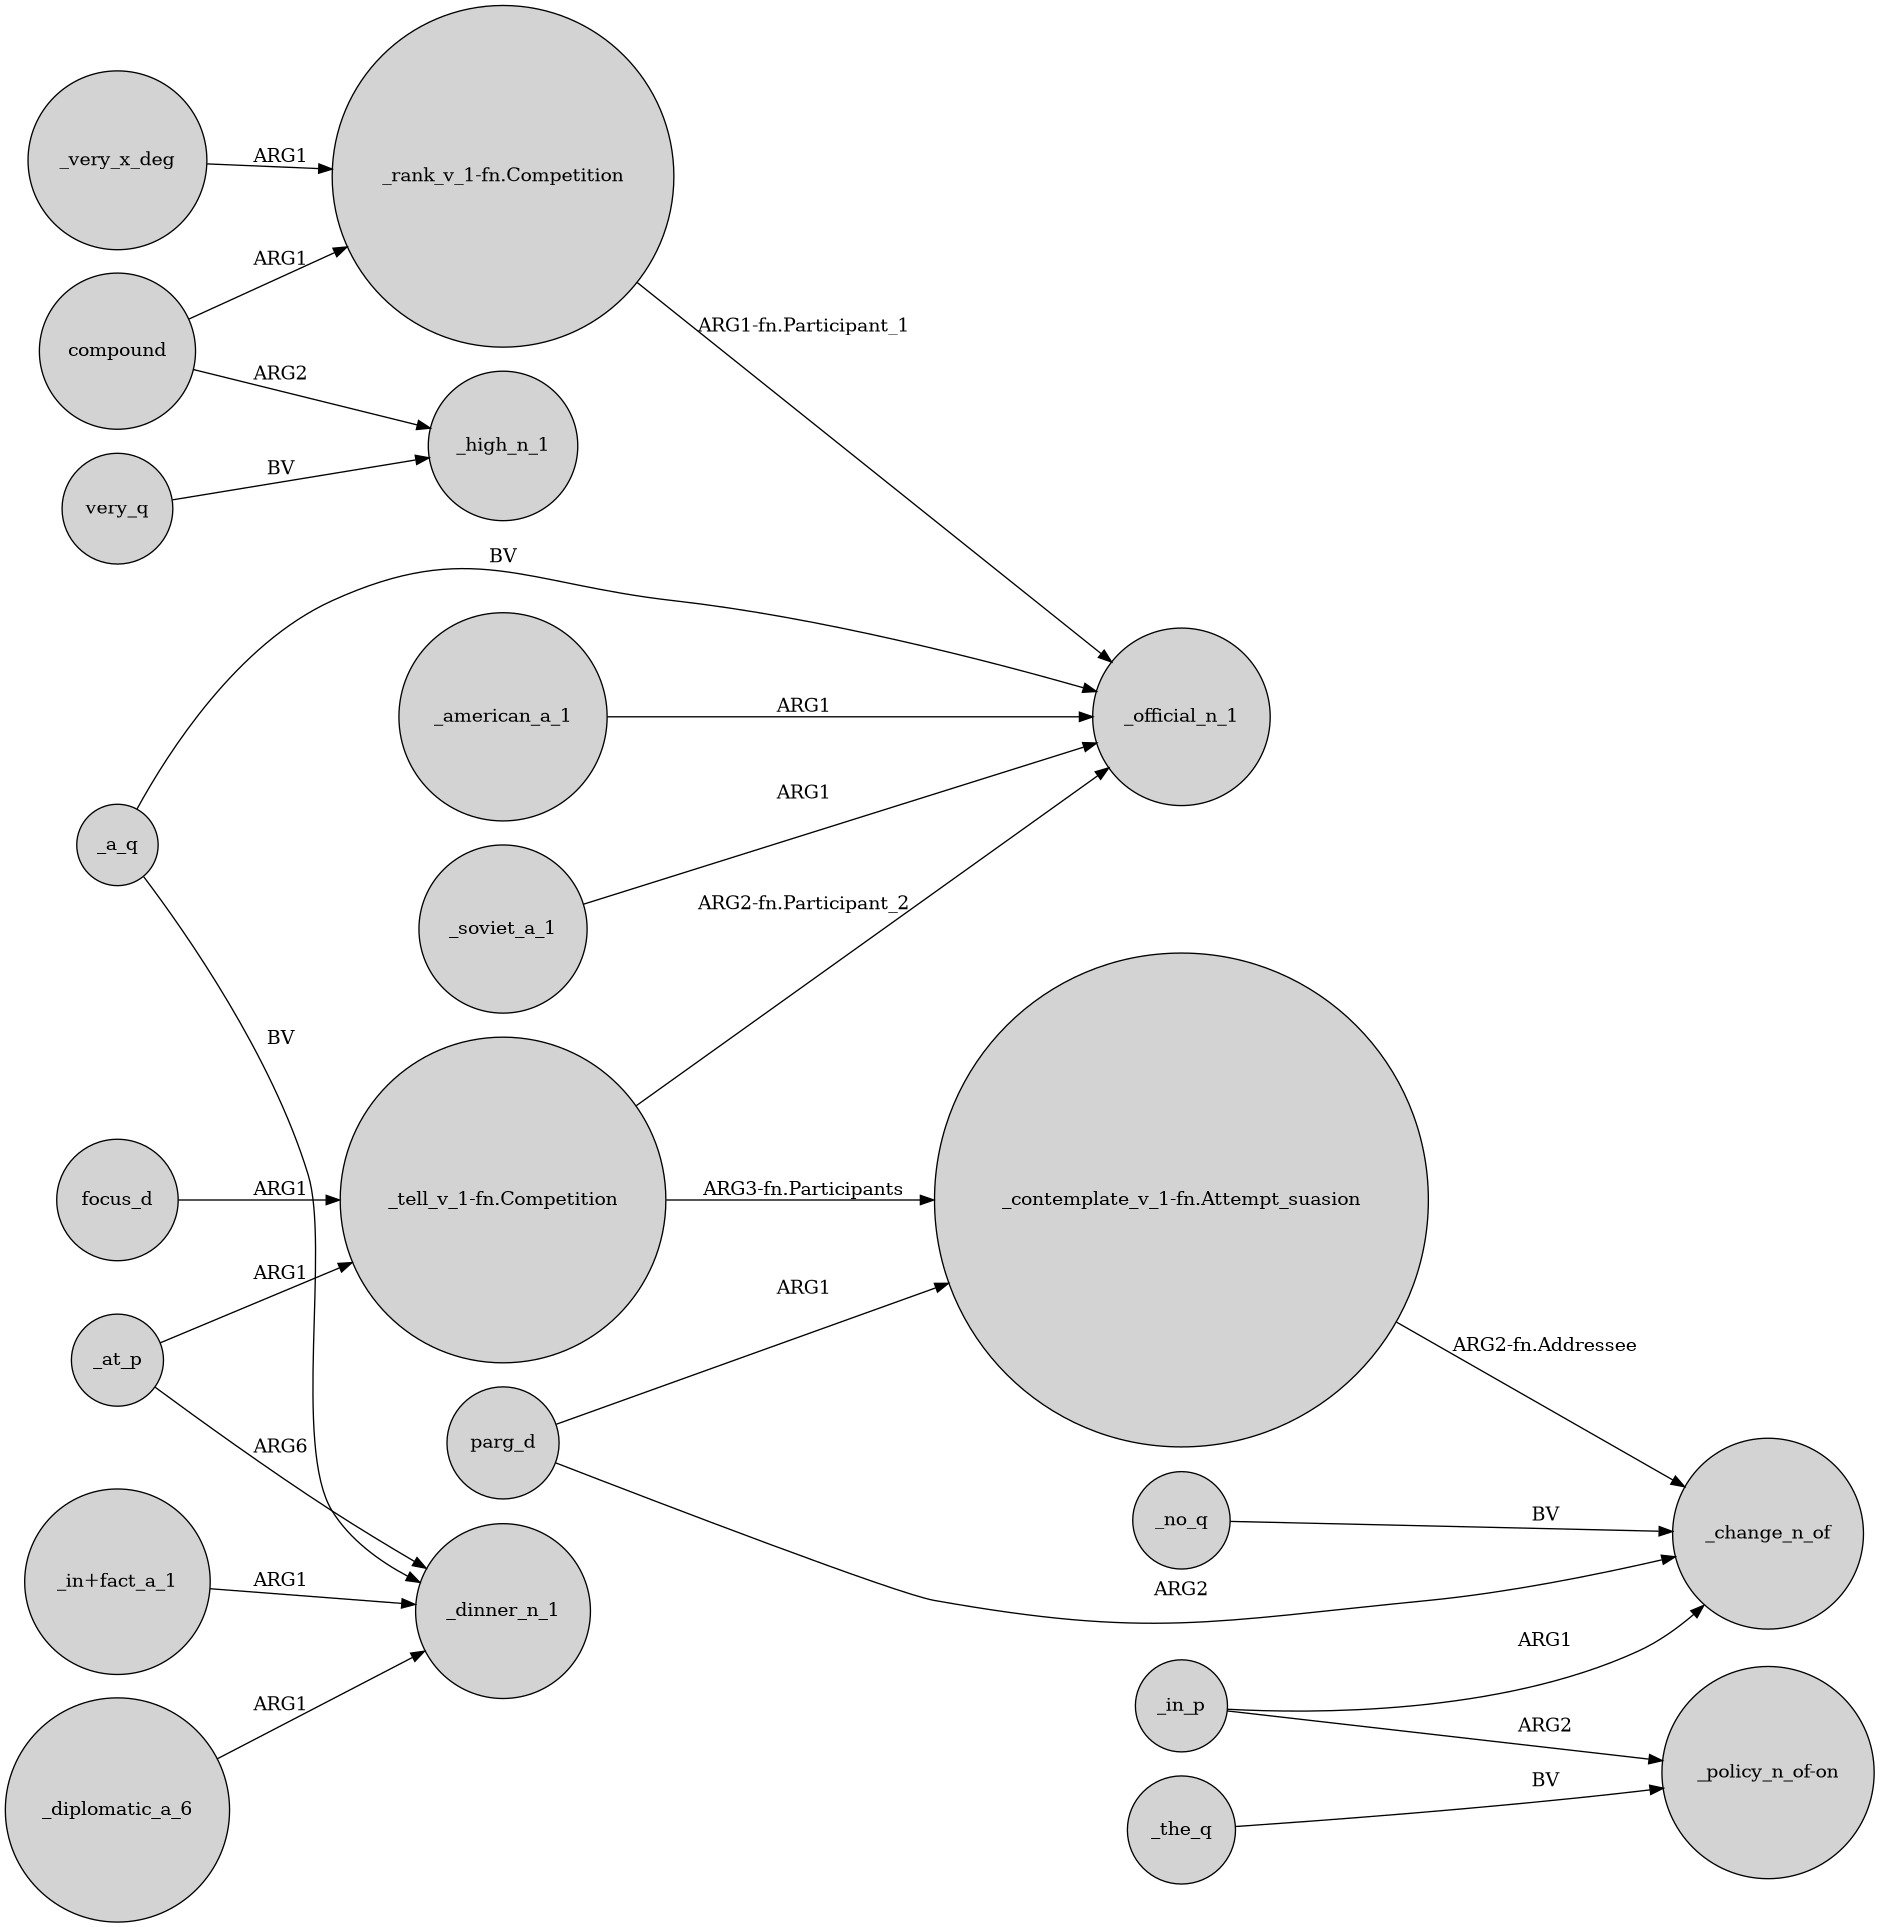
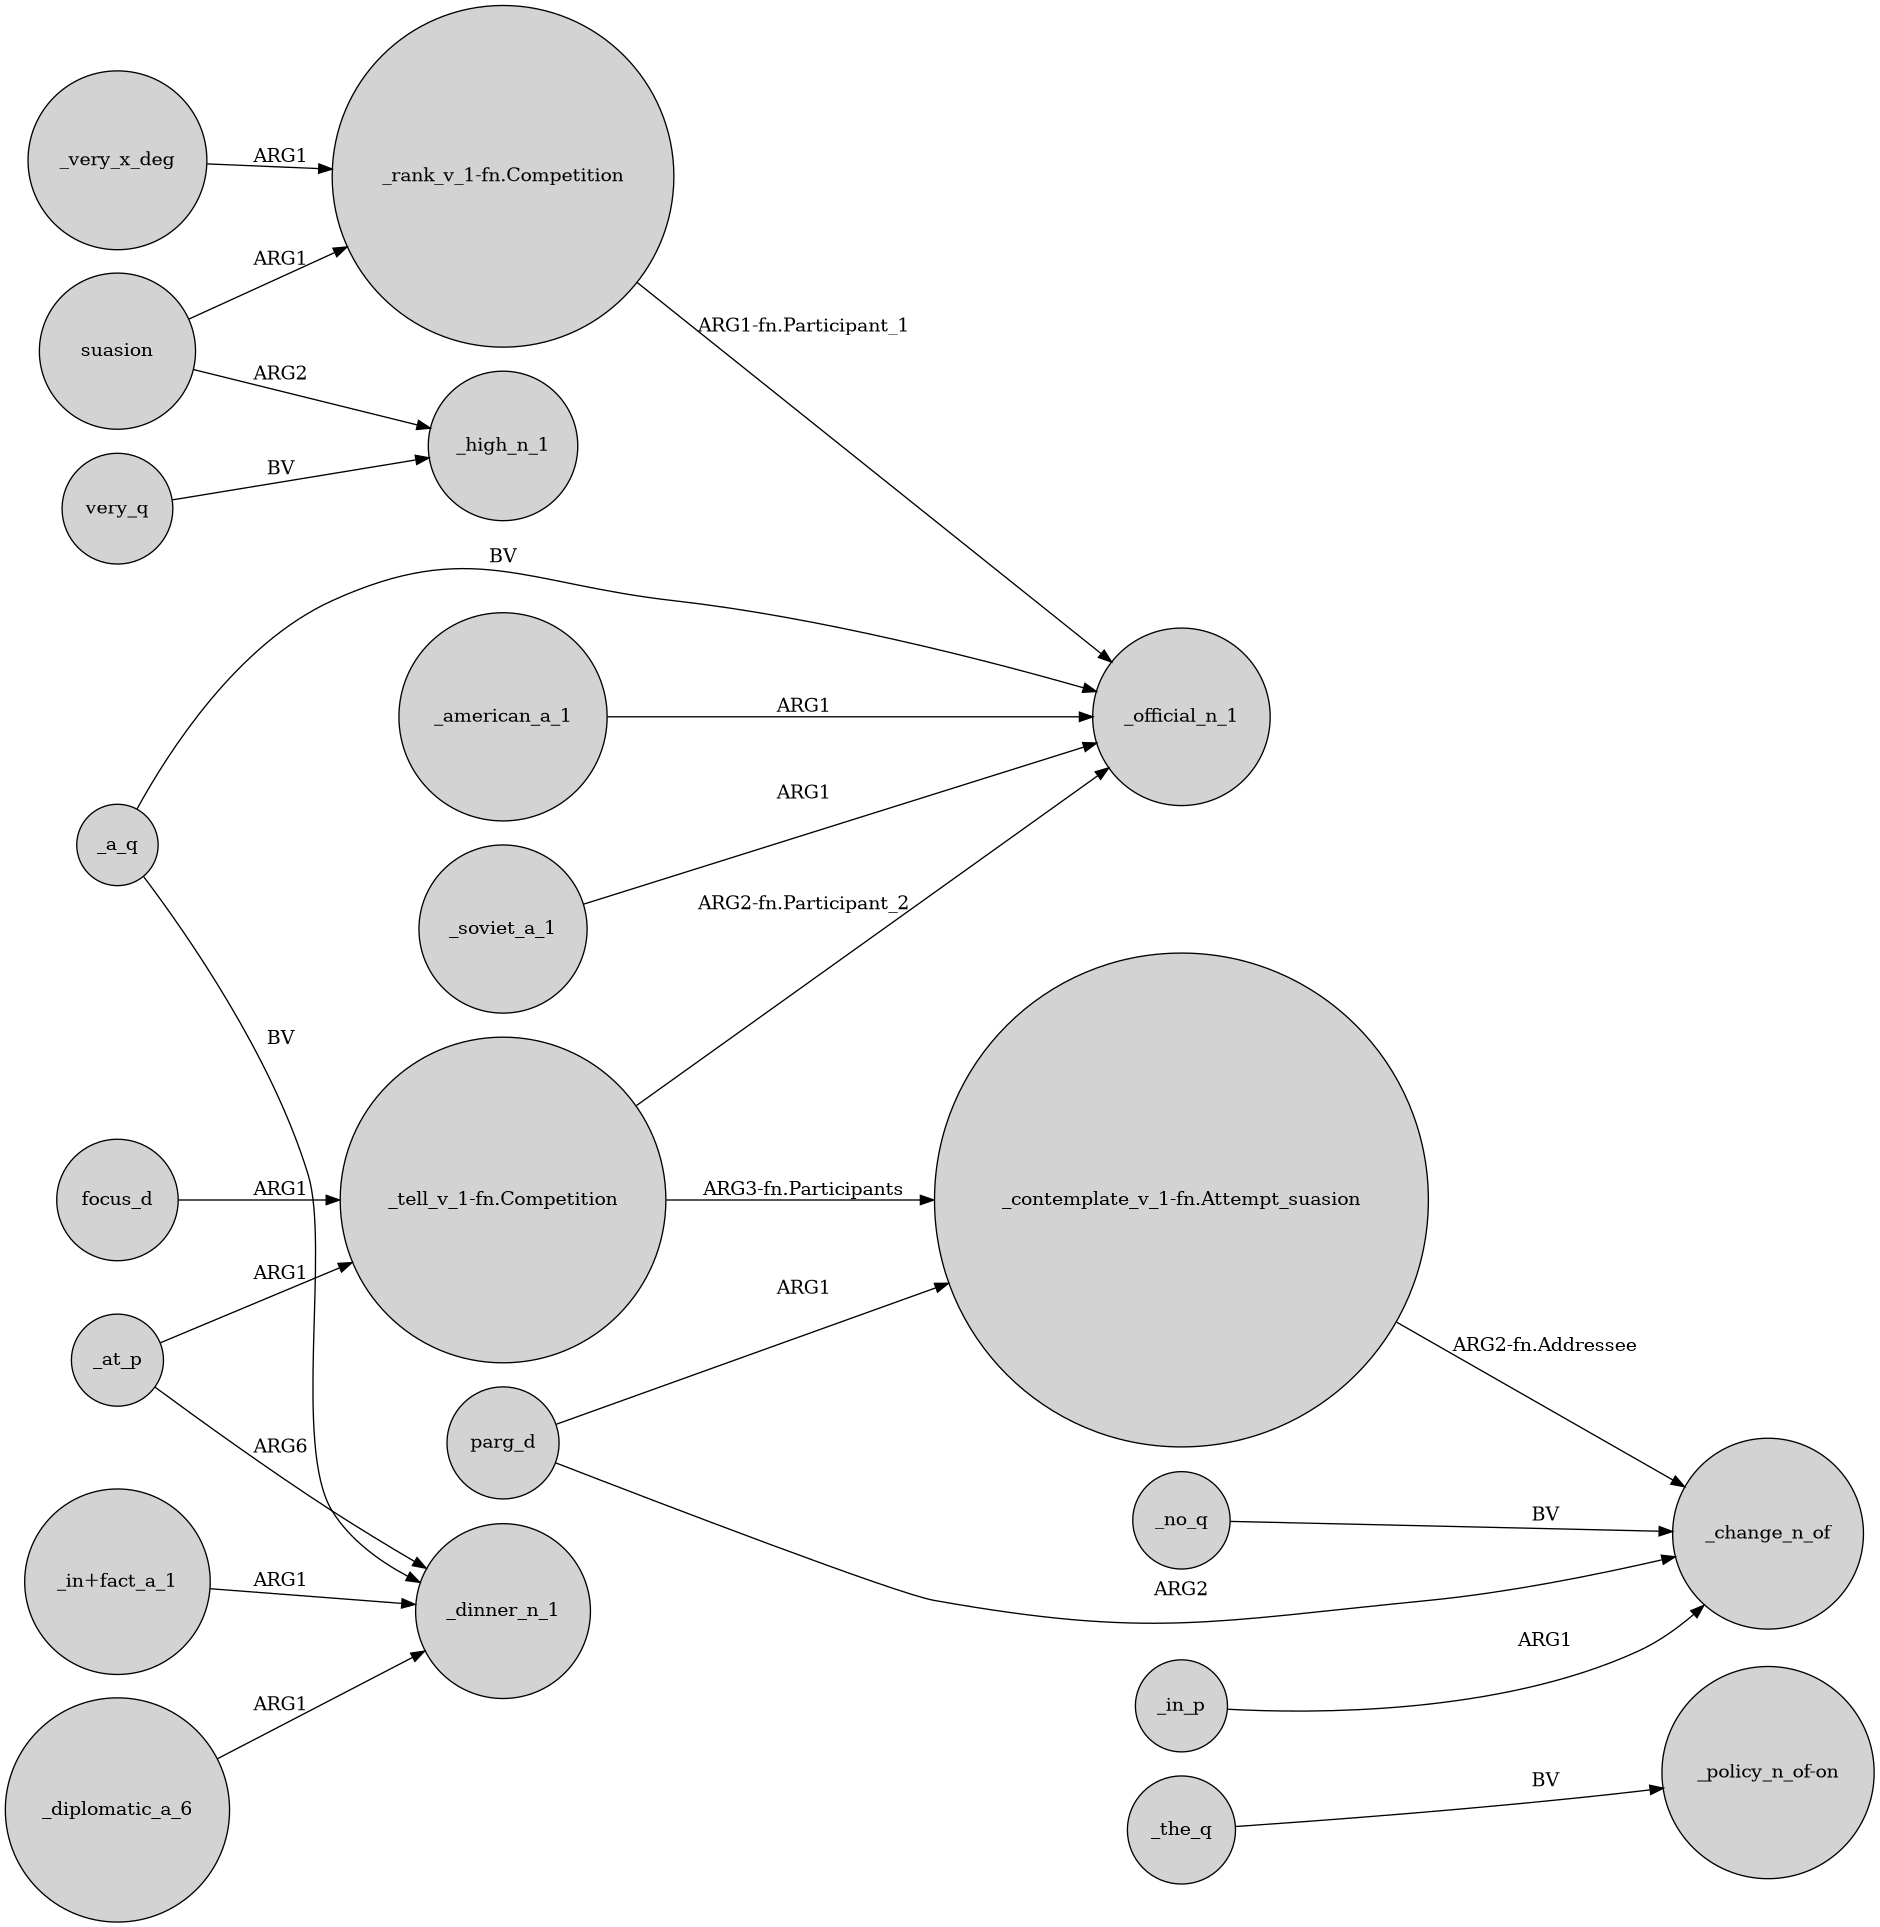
node "compound": label "compound" -> "suasion"
edge "_in_p" -> "_policy_n_of-on": removed, label "ARG2"
